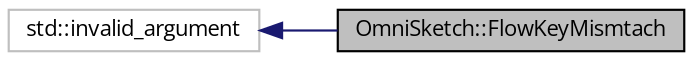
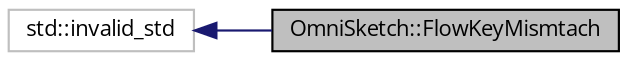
node "std::invalid_argument": label "std::invalid_argument" -> "std::invalid_std"
